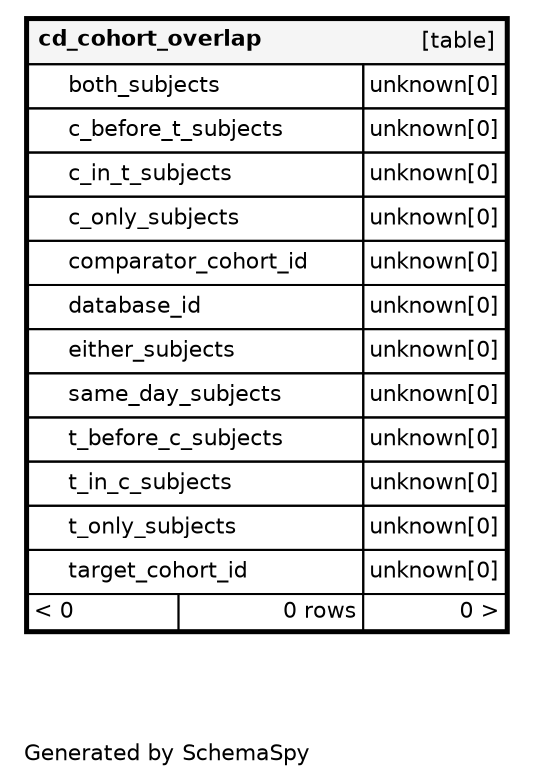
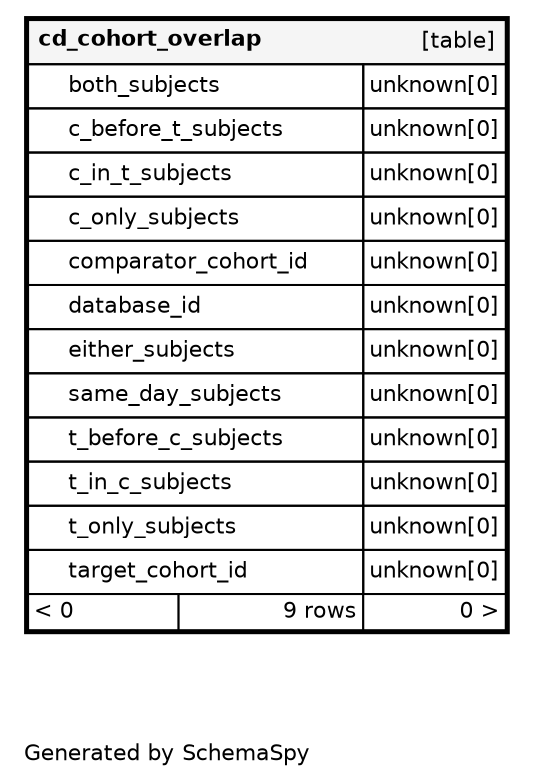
node "cd_cohort_overlap": text "0 rows" -> "9 rows"
